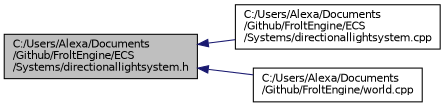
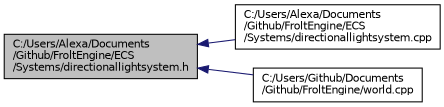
node "C:/Users/Alexa/Documents /Github/FroltEngine/world.cpp": label "C:/Users/Alexa/Documents /Github/FroltEngine/world.cpp" -> "C:/Users/Github/Documents /Github/FroltEngine/world.cpp"
